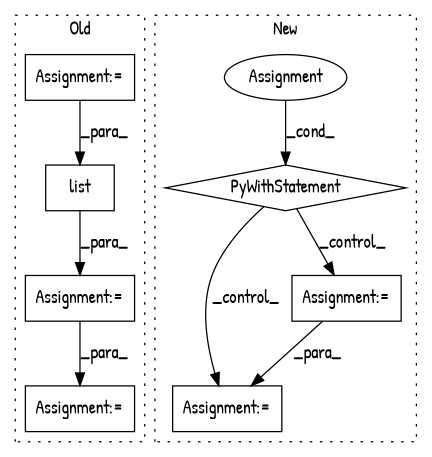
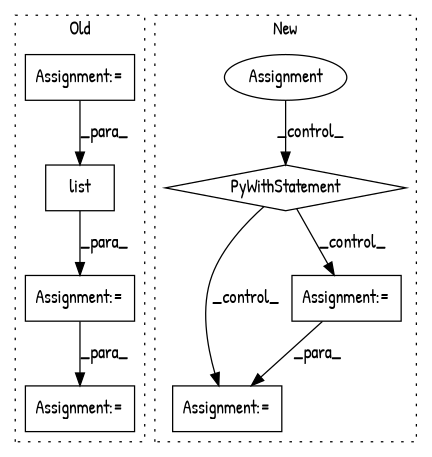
edge "Assignment" -> "PyWithStatement": label "_cond_" -> "_control_"
